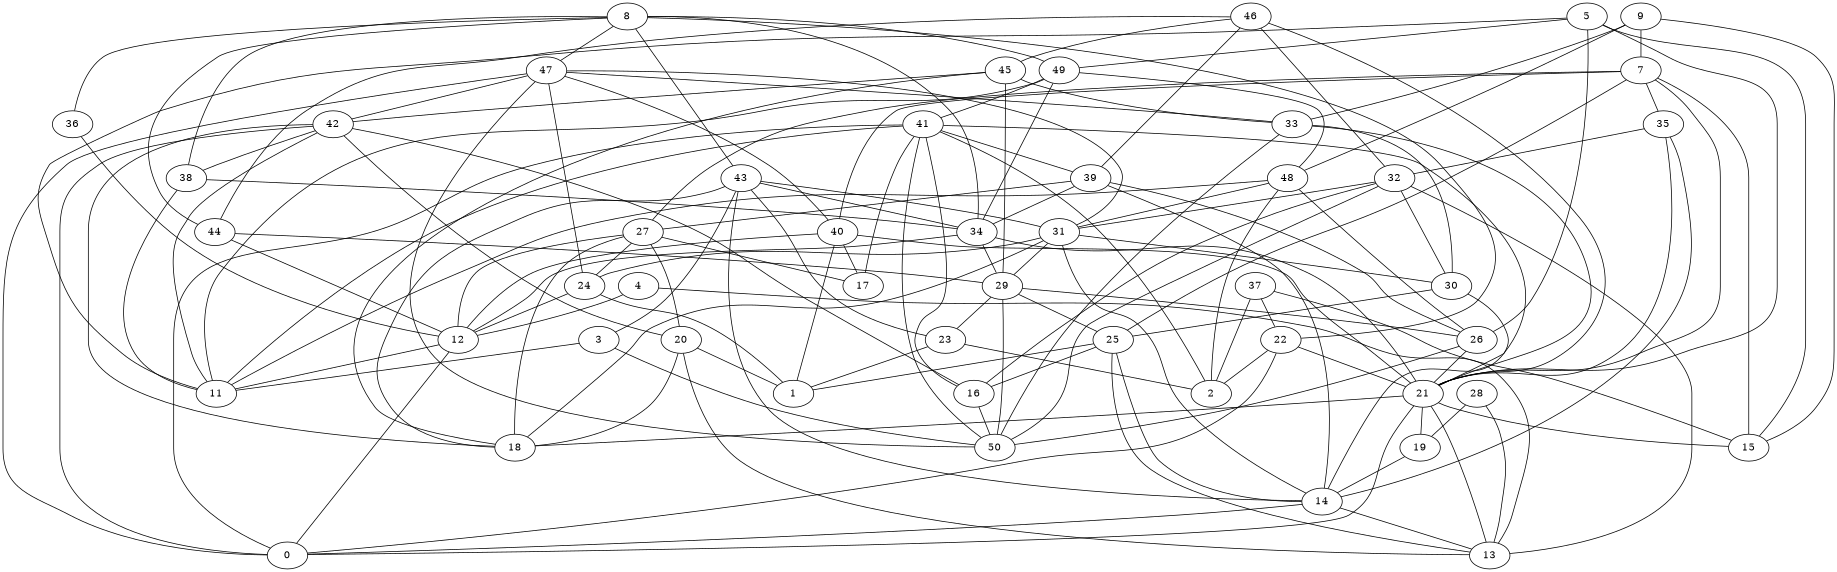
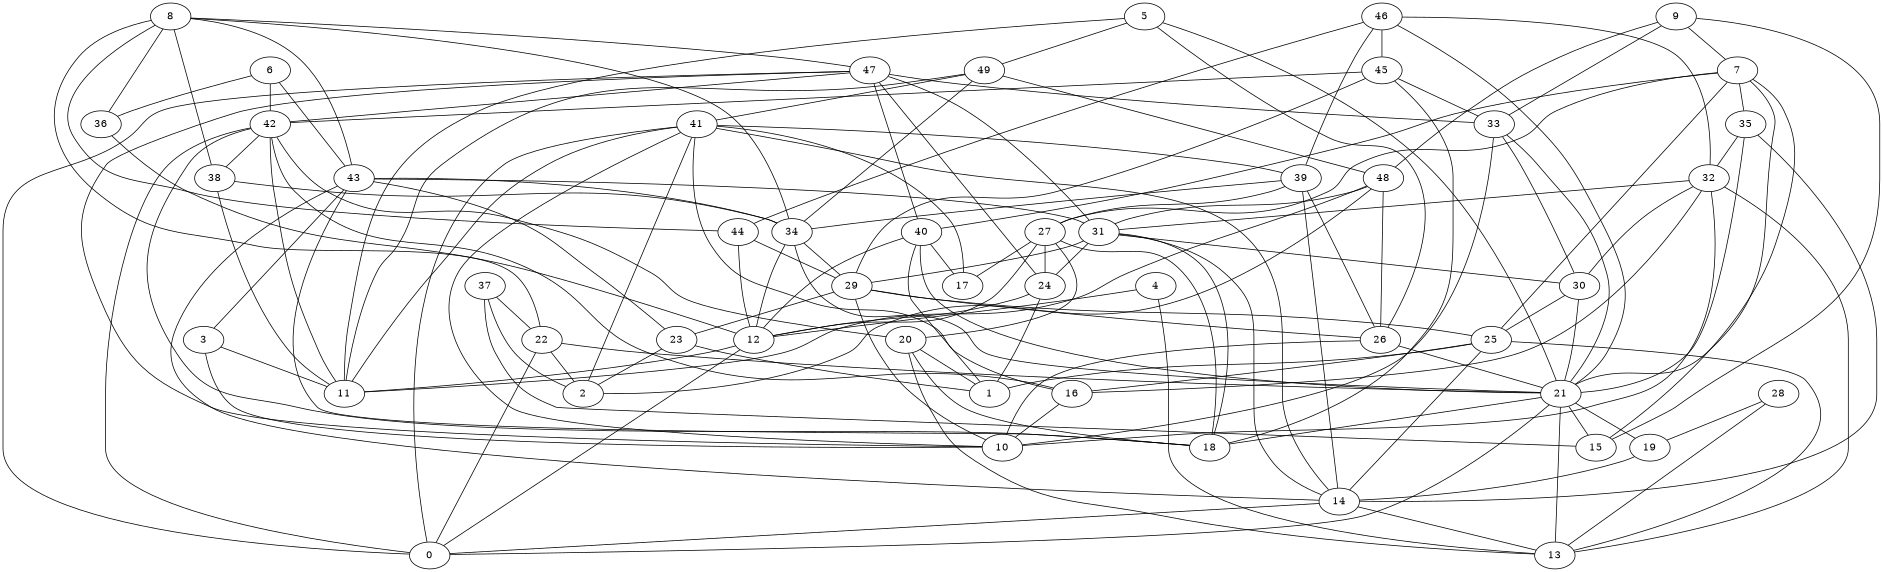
edge "8" -- "49": removed
node "6": added
edge "5" -- "15": removed
node "50": label "50" -> "10"
